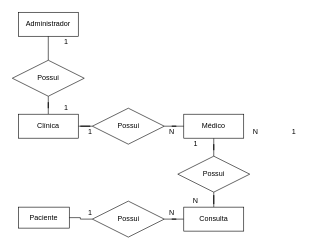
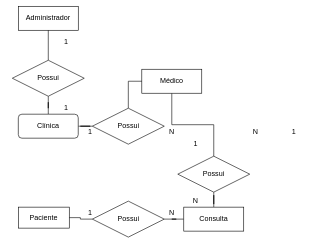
node "Administrador": moved (48, 24) -> (48, 18)
node "Clínica": shape rectangle -> rounded rectangle
node "Médico": moved (214, 126) -> (172, 81)
